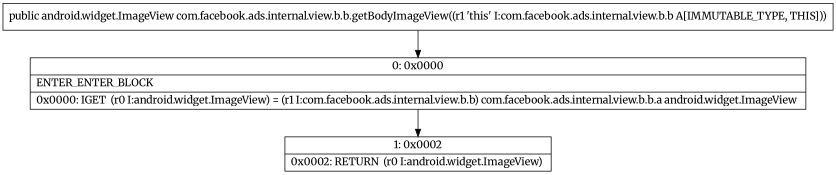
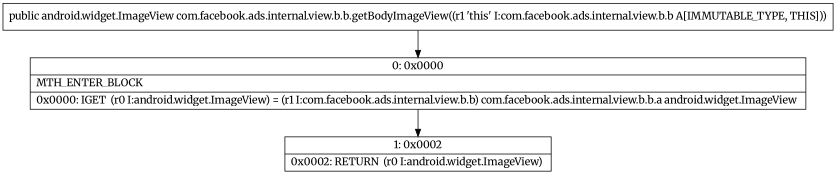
node "0: 0x0000": text "ENTER_ENTER_BLOCK" -> "MTH_ENTER_BLOCK"
